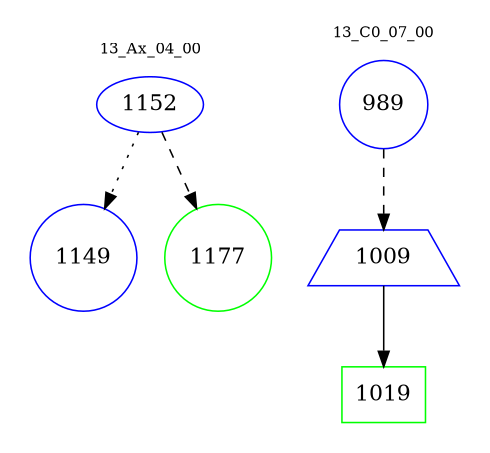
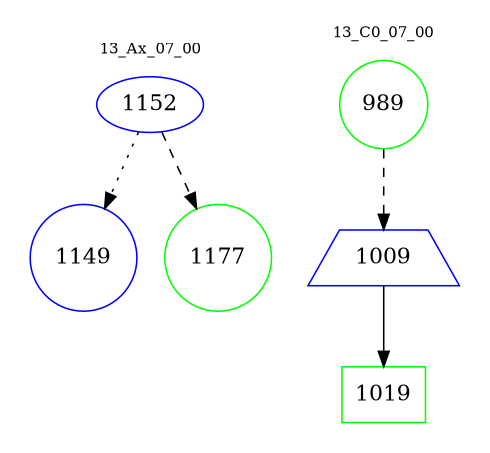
cluster "13_Ax_04_00": label "13_Ax_04_00" -> "13_Ax_07_00"
node "989": color blue -> green
